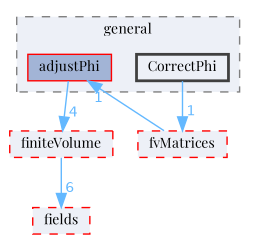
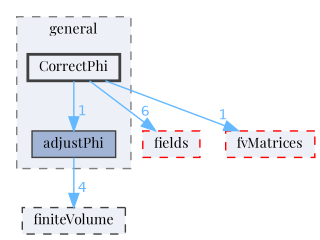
node "adjustPhi": color red -> grey25
edge "fvMatrices" -> "adjustPhi": now "CorrectPhi" -> "adjustPhi"
node "finiteVolume": color red -> grey25
edge "finiteVolume" -> "fields": now "CorrectPhi" -> "fields"
